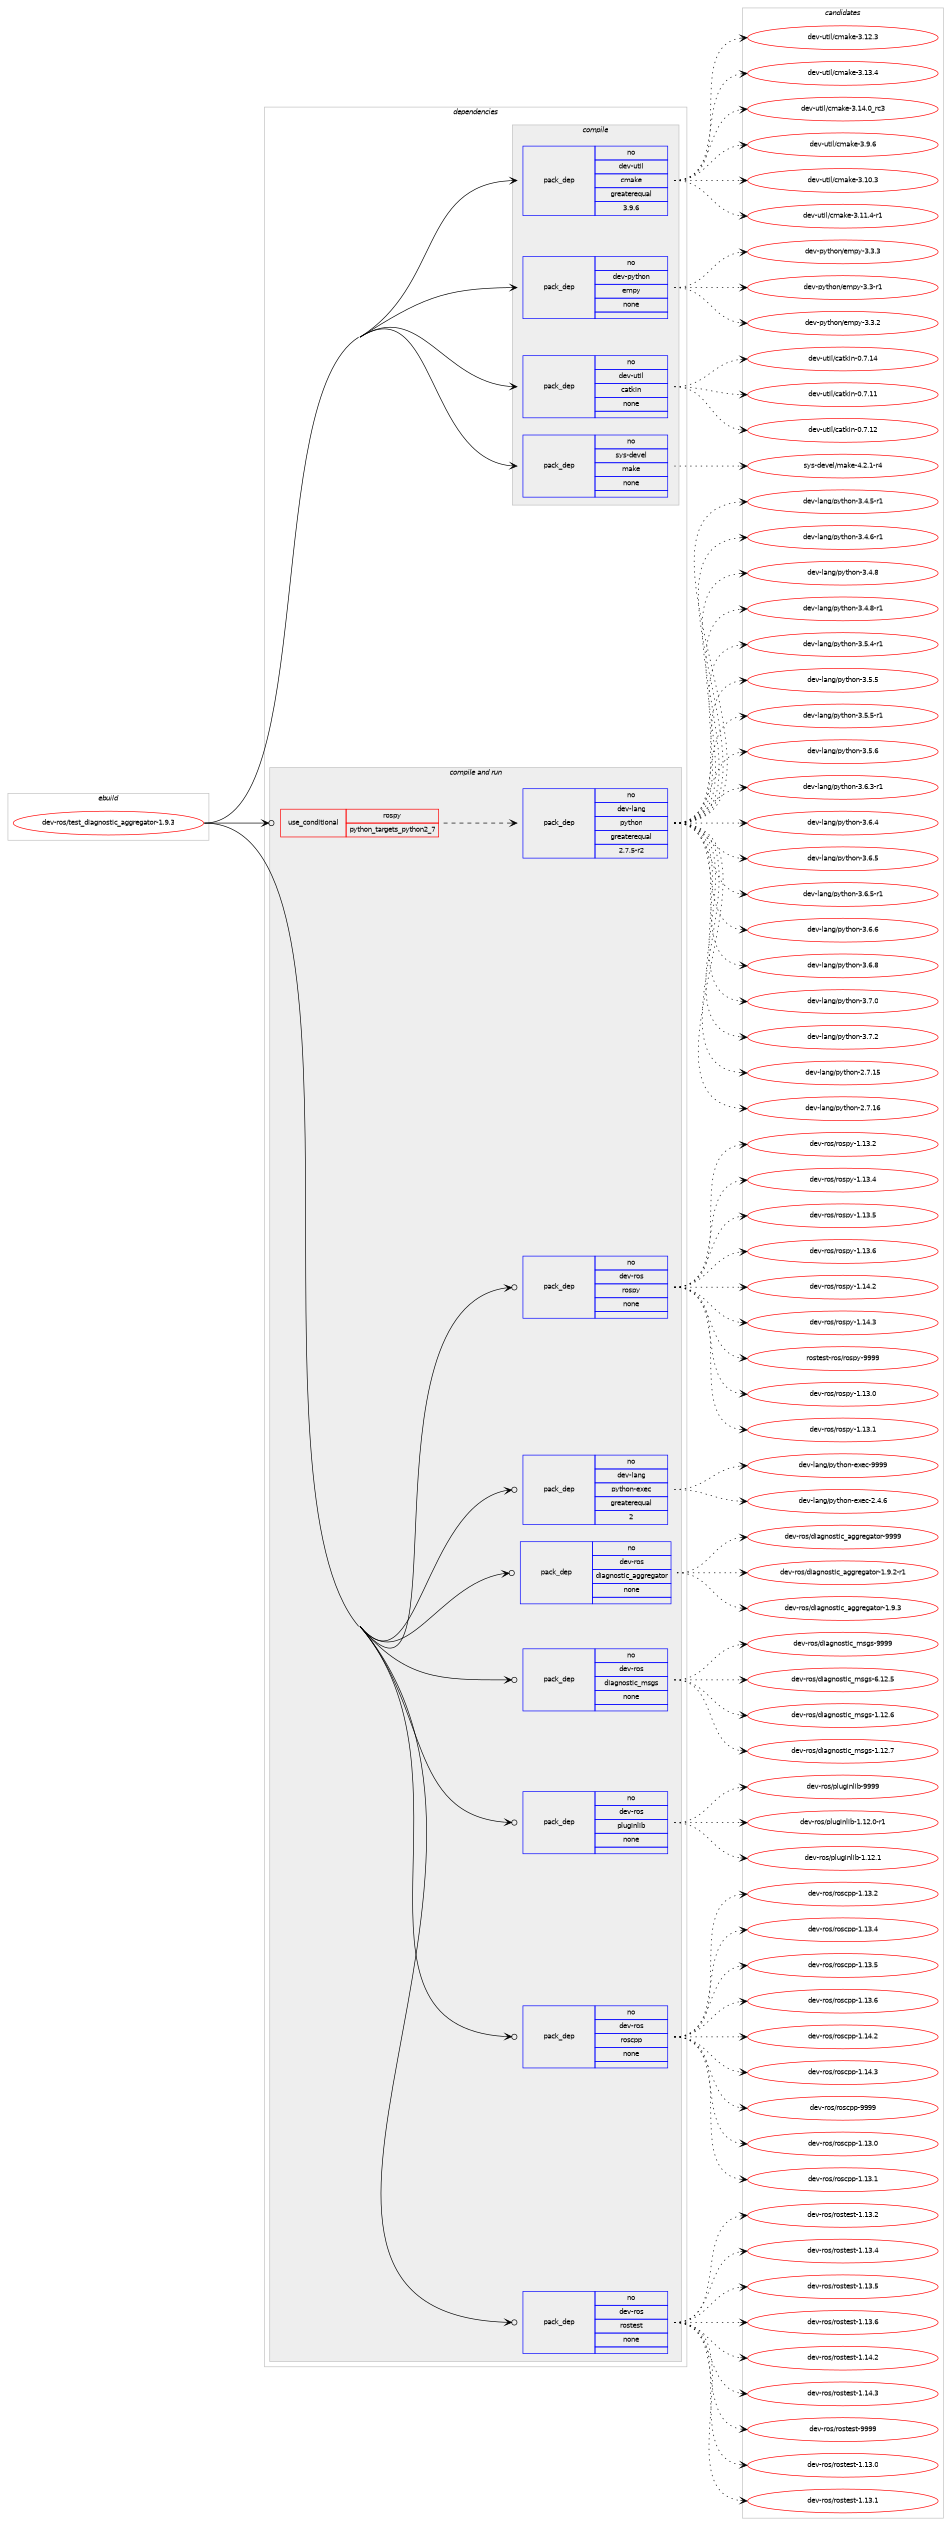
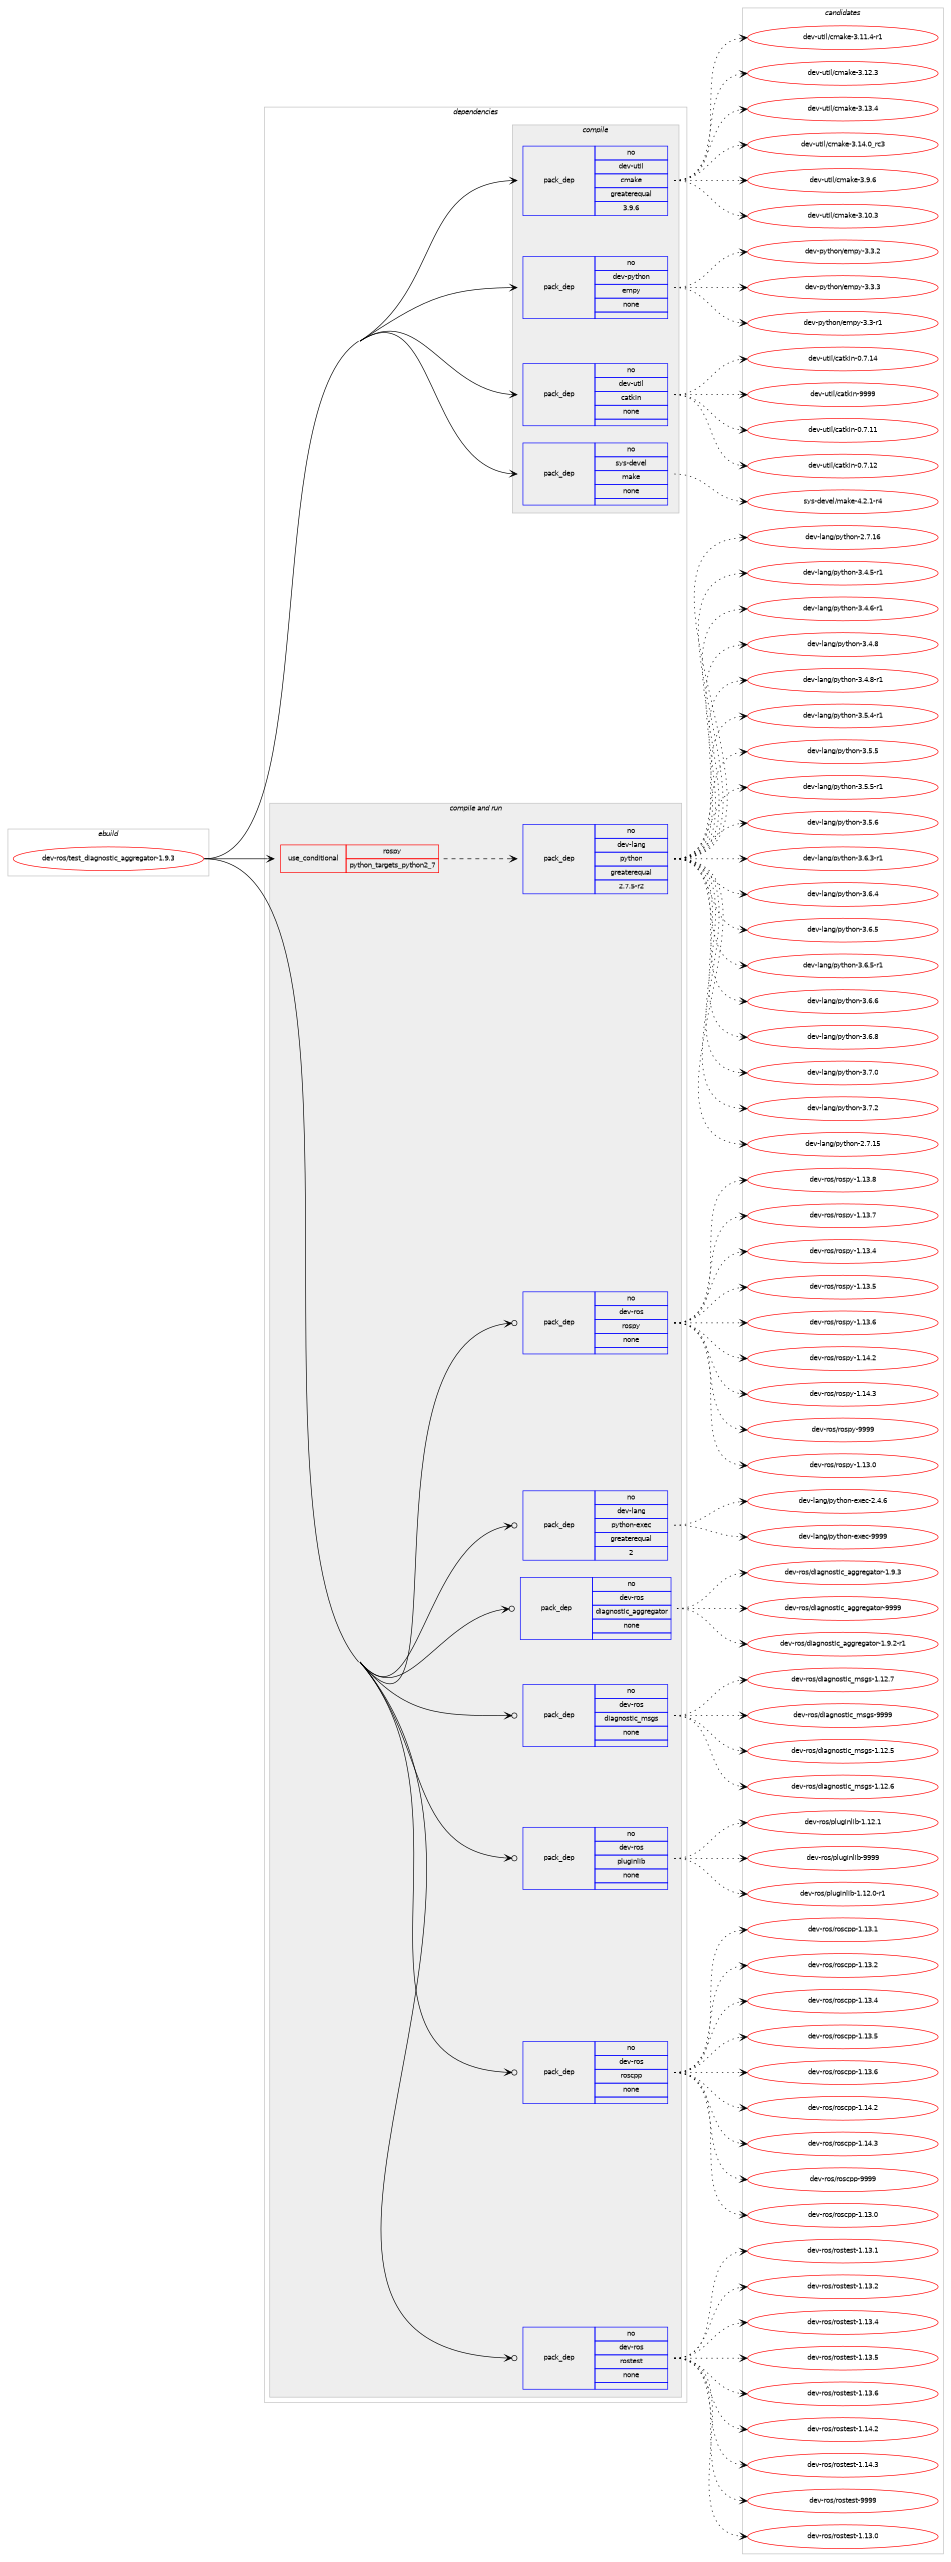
node "dev-util/catkin-9999": added
edge "dev-ros/test_diagnostic_aggregator-1.9.3" -> "use_conditional": arrowhead odotvee -> vee
node "dev-ros/rospy-1.13.2": label "dev-ros/rospy-1.13.2" -> "dev-ros/rospy-1.13.7"
node "rostest-ros/rospy-9999": label "rostest-ros/rospy-9999" -> "dev-ros/rospy-9999"
node "dev-ros/rospy-1.13.1": label "dev-ros/rospy-1.13.1" -> "dev-ros/rospy-1.13.8"
node "dev-ros/diagnostic_msgs-6.12.5": label "dev-ros/diagnostic_msgs-6.12.5" -> "dev-ros/diagnostic_msgs-1.12.5"
